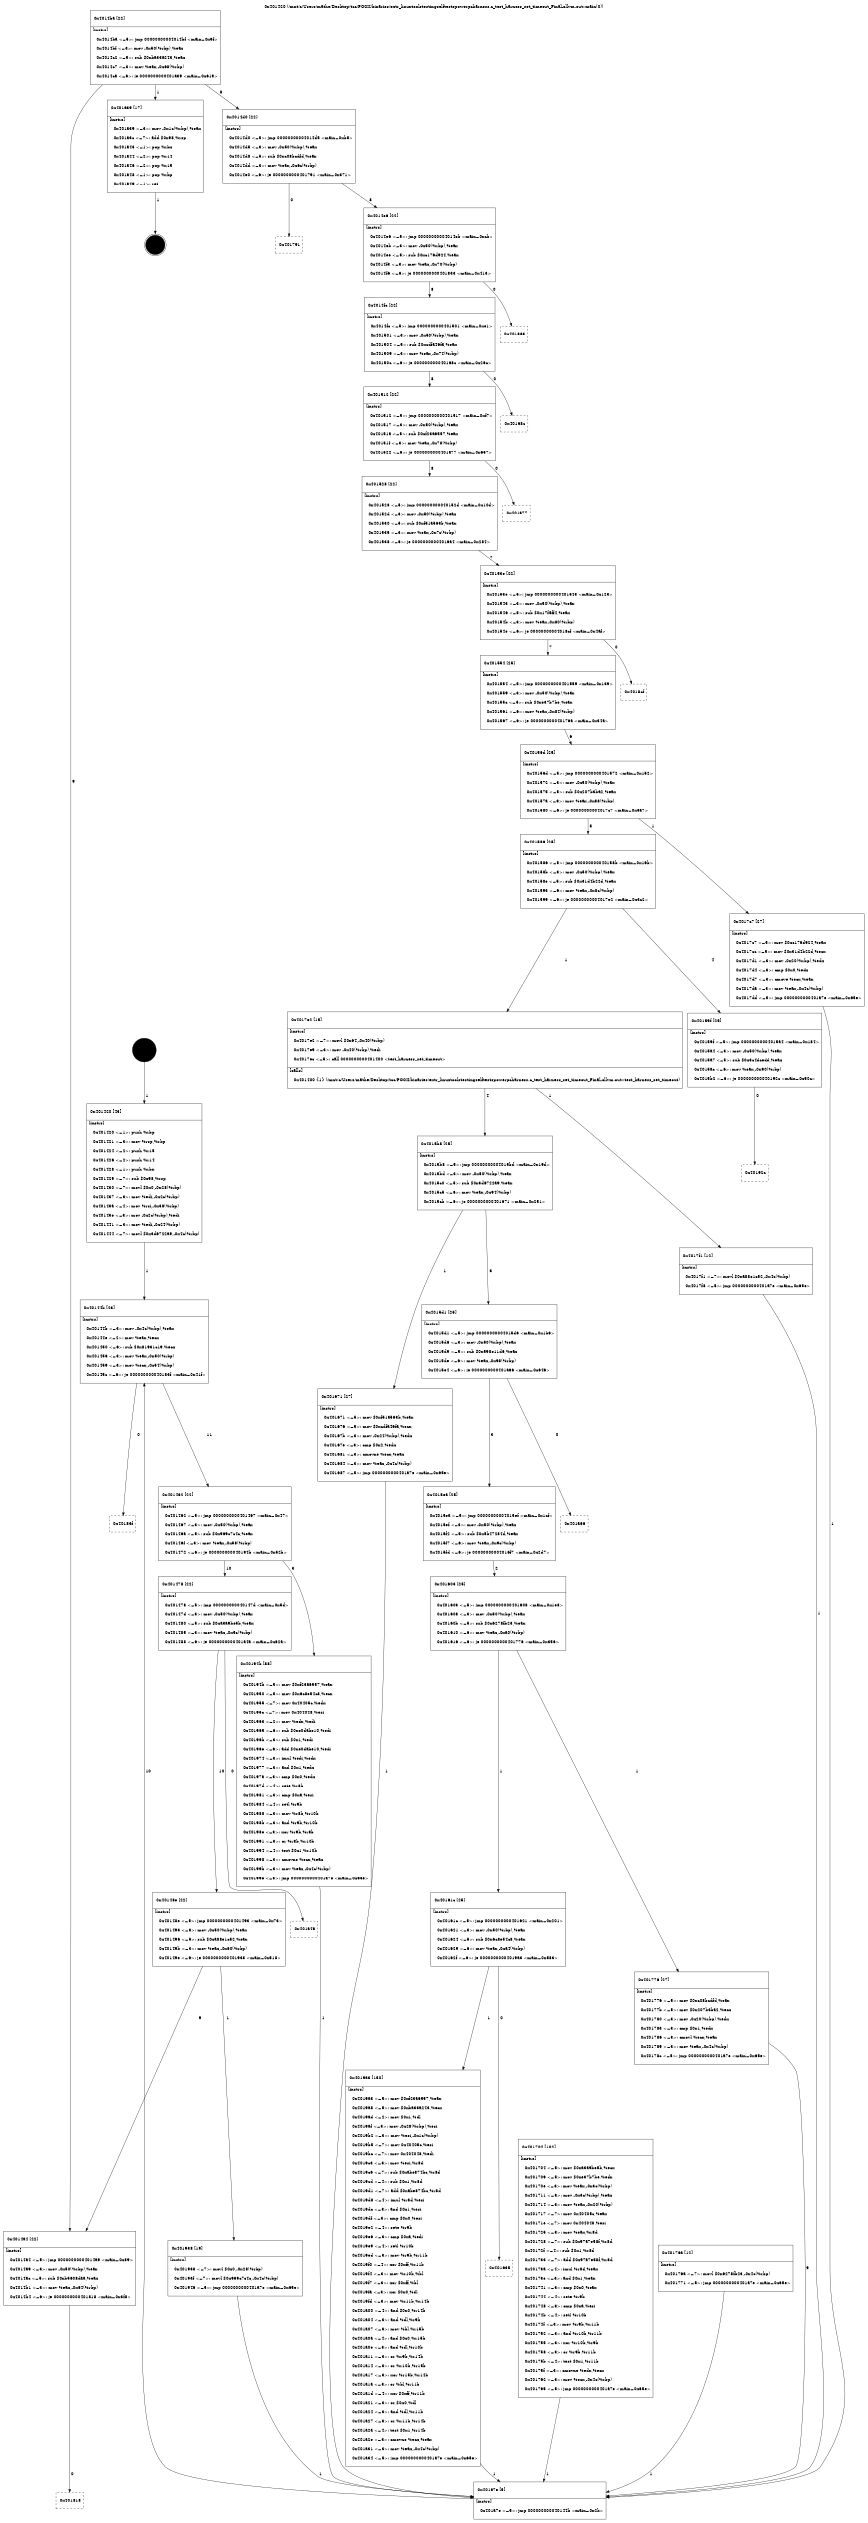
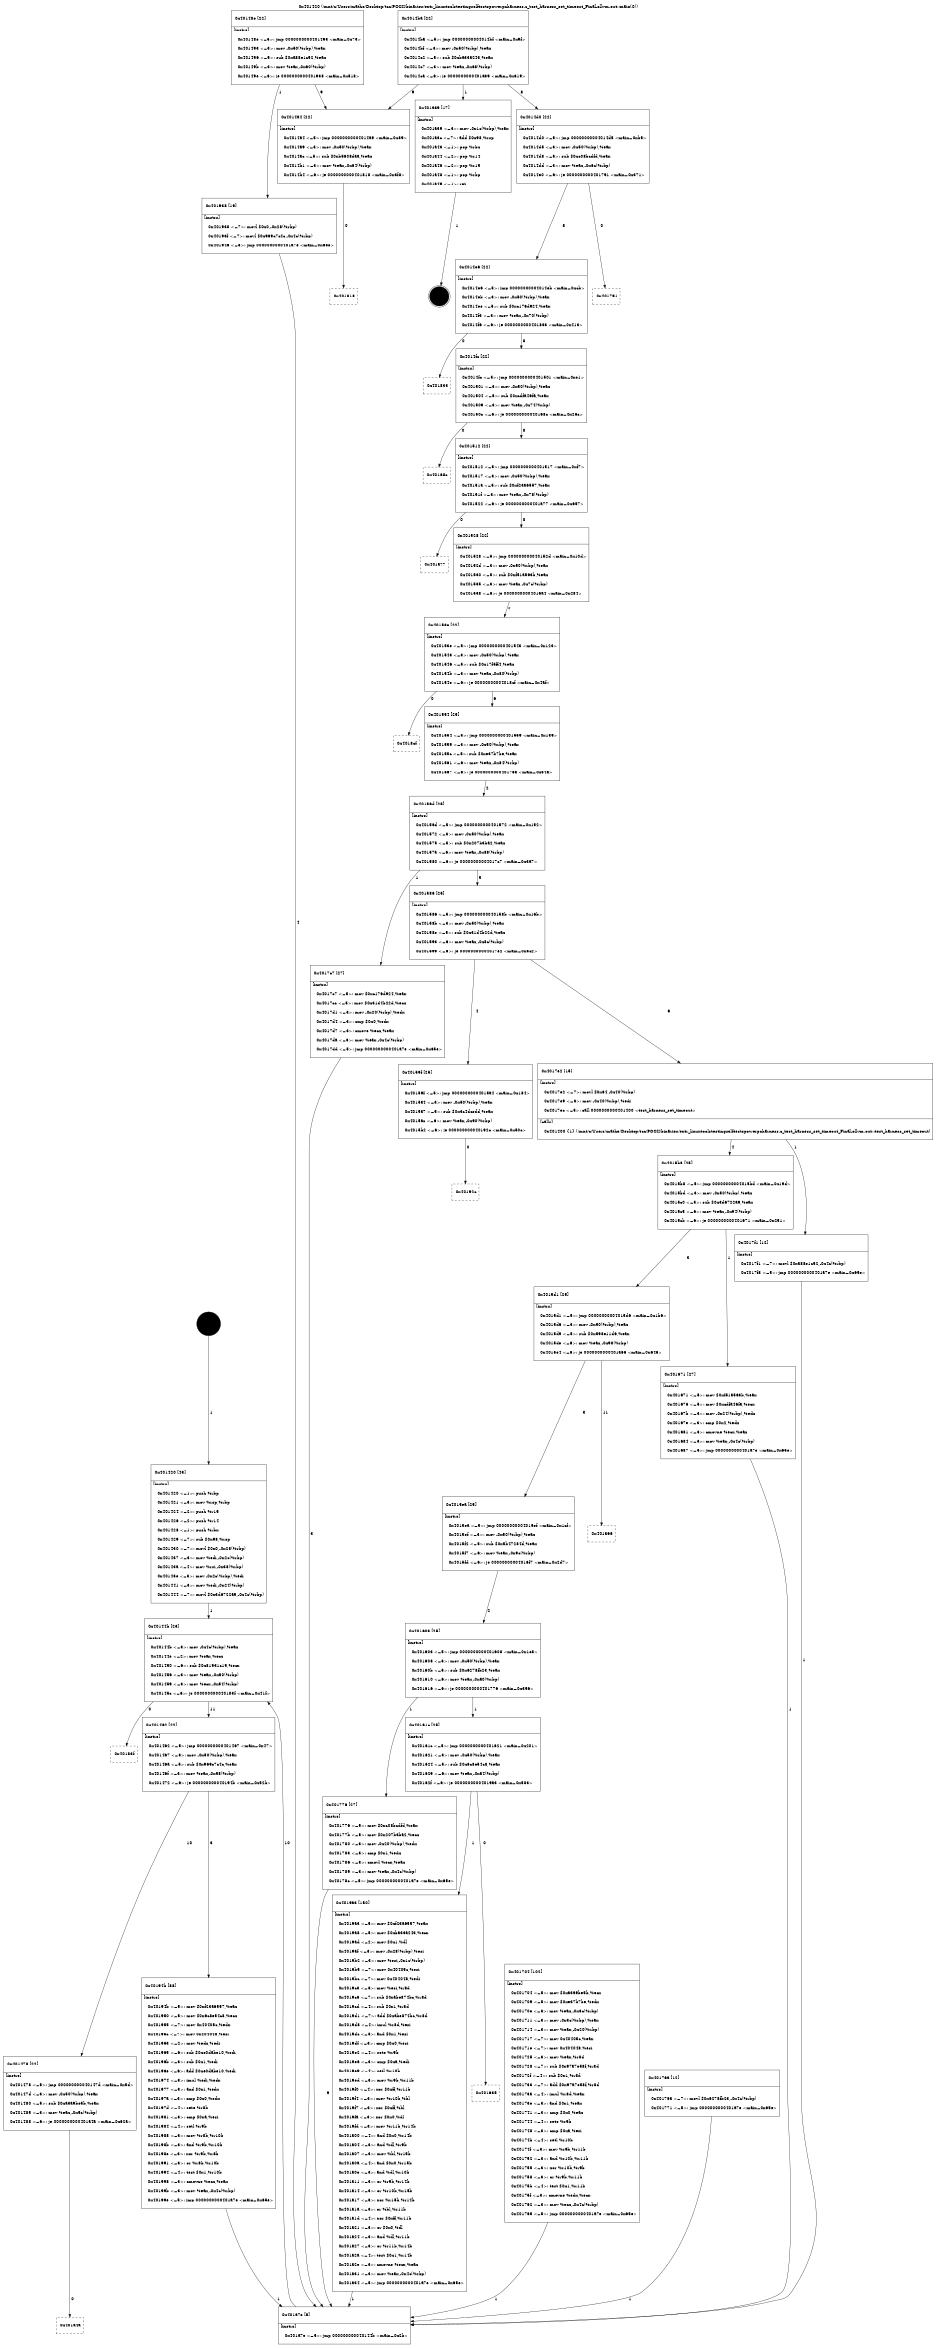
edge "0x40153e [22]" -> "0x401554 [25]": label " 7" -> " 6"
edge "0x401554 [25]" -> "0x40156d [25]": label " 6" -> " 2"
edge "0x401586 [25]" -> "0x4017e2 [15]": label " 1" -> " 6"
edge "0x4015d1 [25]" -> "0x401a66": label " 0" -> " 11"
edge "0x4017c7 [27]" -> "0x401a7e [5]": label " 1" -> " 3"
edge "0x401478 [22]" -> "0x40148e [22]": removed, label "10"
edge "0x401938 [19]" -> "0x401a7e [5]": label " 1" -> " 4"
